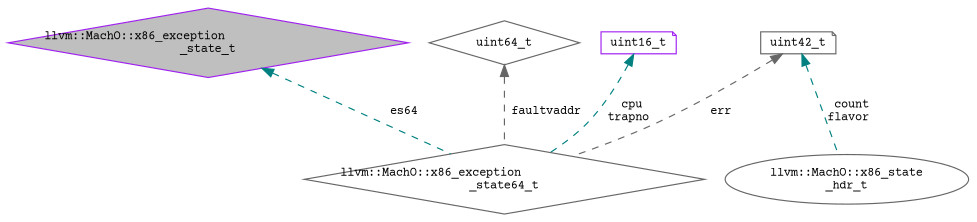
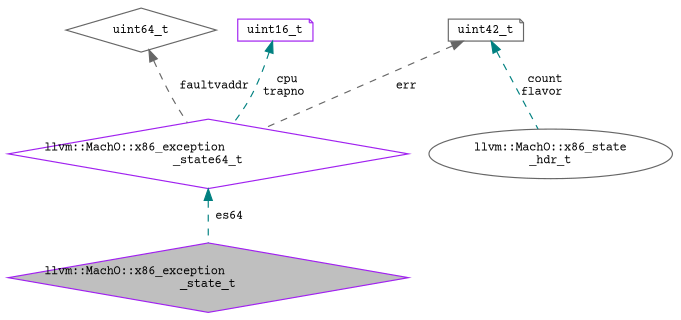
edge "llvm::MachO::x86_exception _state64_t" -> "llvm::MachO::x86_exception _state_t": reversed
node "llvm::MachO::x86_exception _state64_t": color gray40 -> purple
